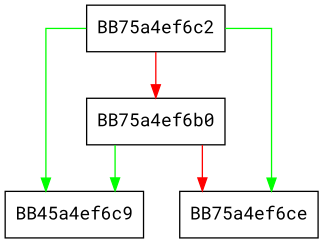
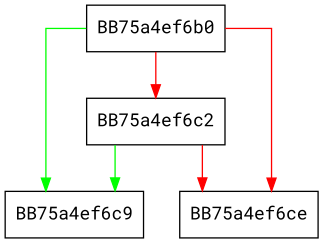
edge "BB75a4ef6c2" -> "BB75a4ef6b0": reversed
edge "BB75a4ef6c2" -> "BB75a4ef6ce": color green -> red
node "BB45a4ef6c9": label "BB45a4ef6c9" -> "BB75a4ef6c9"
